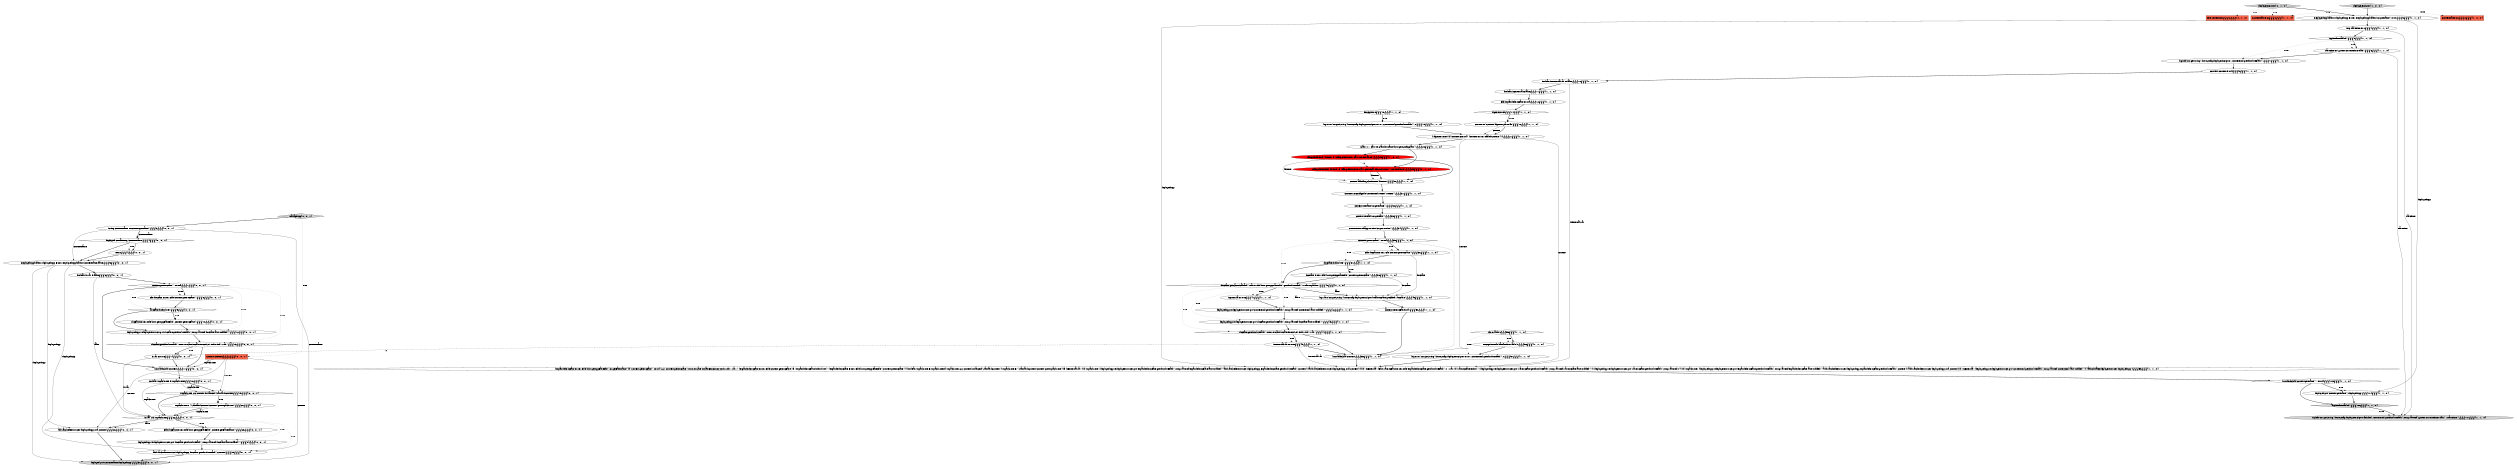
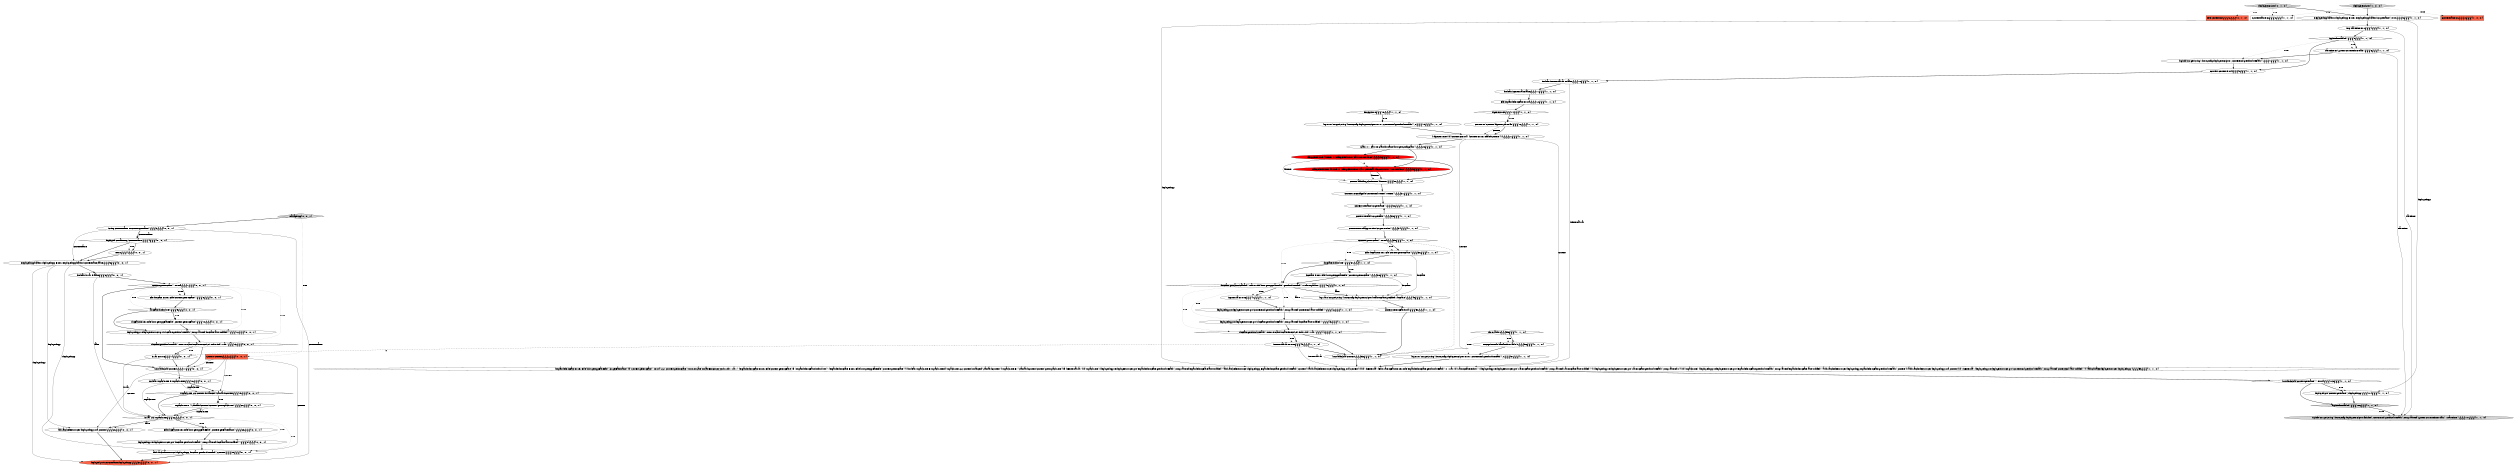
node "ContextName cn@@@2@@@['1', '1', '0']": fillcolor tomato -> white
edge "log.isInfoEnabled()@@@5@@@['1', '1', '0']" -> "Context context = null@@@9@@@['1', '1', '0']": added
edge "context.setName(cn.getName())@@@32@@@['1', '1', '0']" -> "context.setPath(cn.getPath())@@@33@@@['1', '1', '0']": reversed
edge "Context context@@@2@@@['0', '0', '1']" -> "host.addChild(context)@@@17@@@['0', '0', '1']": label "unpackWAR" -> "context"
node "deployed.put(contextName,deployedApp)@@@30@@@['0', '0', '1']": fillcolor lightgray -> tomato
